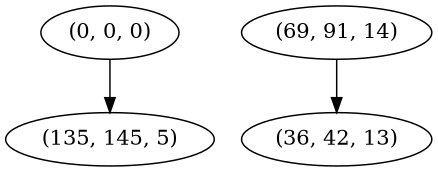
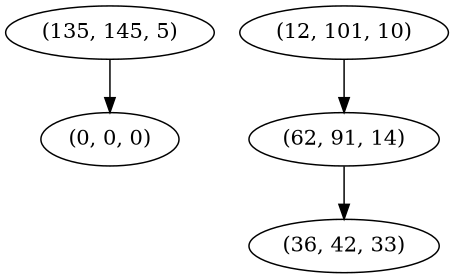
node "(69, 91, 14)": label "(69, 91, 14)" -> "(62, 91, 14)"
node "(12, 101, 10)": added
edge "(0, 0, 0)" -> "(135, 145, 5)": reversed
node "(36, 42, 13)": label "(36, 42, 13)" -> "(36, 42, 33)"
